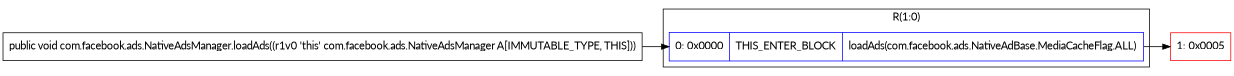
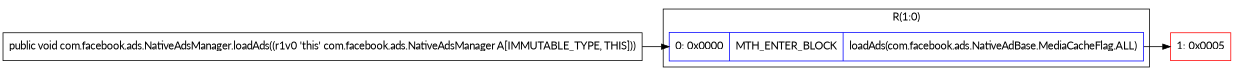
node "0: 0x0000": text "THIS_ENTER_BLOCK" -> "MTH_ENTER_BLOCK"
